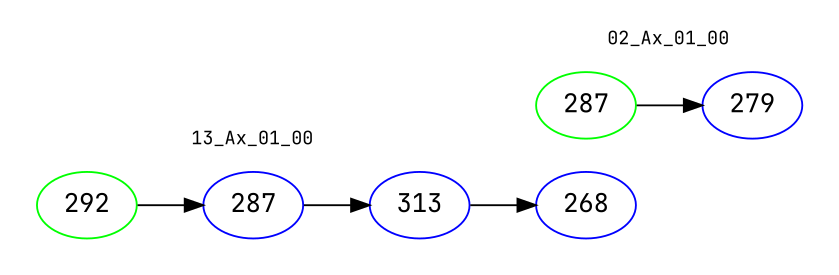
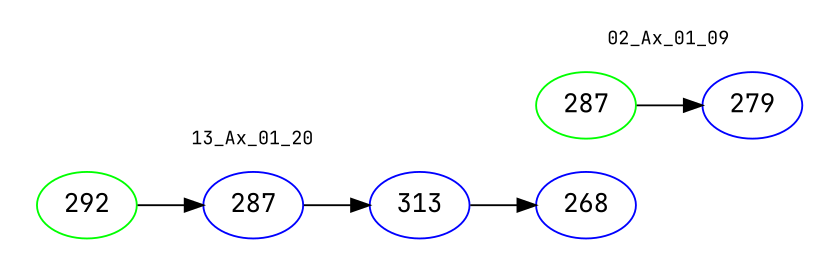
cluster "02_Ax_01_00": label "02_Ax_01_00" -> "02_Ax_01_09"
cluster "13_Ax_01_00": label "13_Ax_01_00" -> "13_Ax_01_20"
